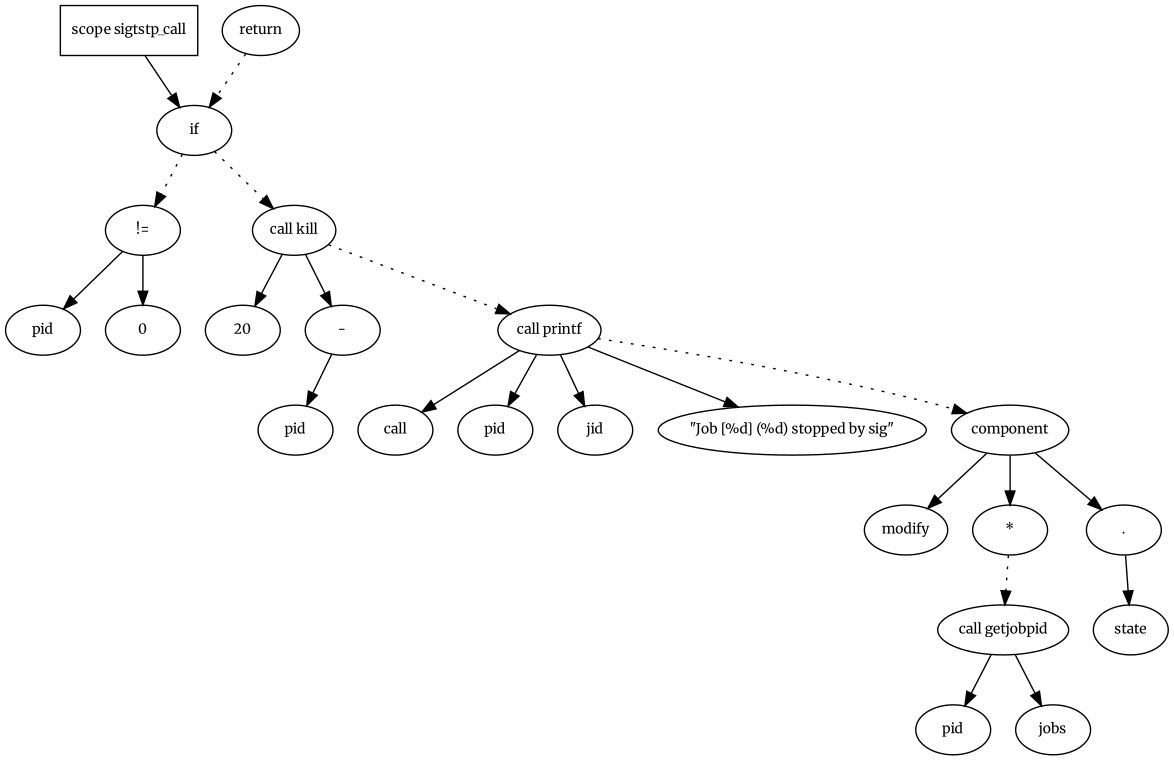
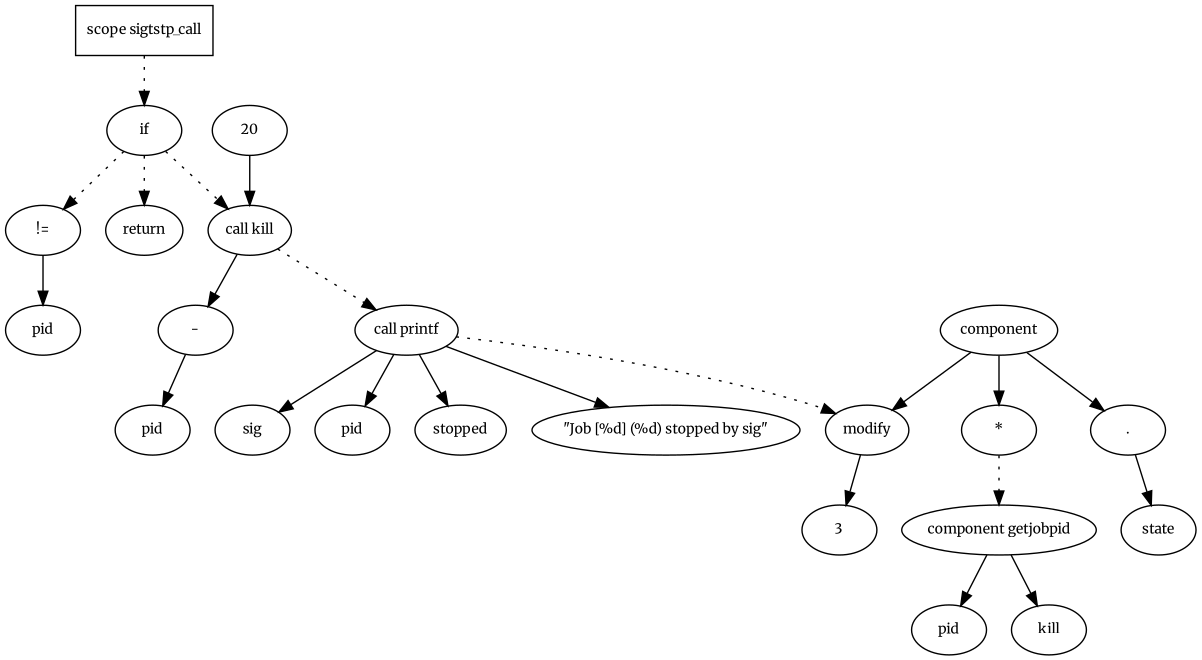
edge "return" -> "if": reversed
edge "scope sigtstp_call" -> "if": style solid -> dotted
edge "call kill" -> "20": reversed
node "0": removed
edge "call printf" -> "component": now "call printf" -> "modify"
node "call": label "call" -> "sig"
node "jid": label "jid" -> "stopped"
node "3": added
node "call getjobpid": label "call getjobpid" -> "component getjobpid"
node "jobs": label "jobs" -> "kill"
